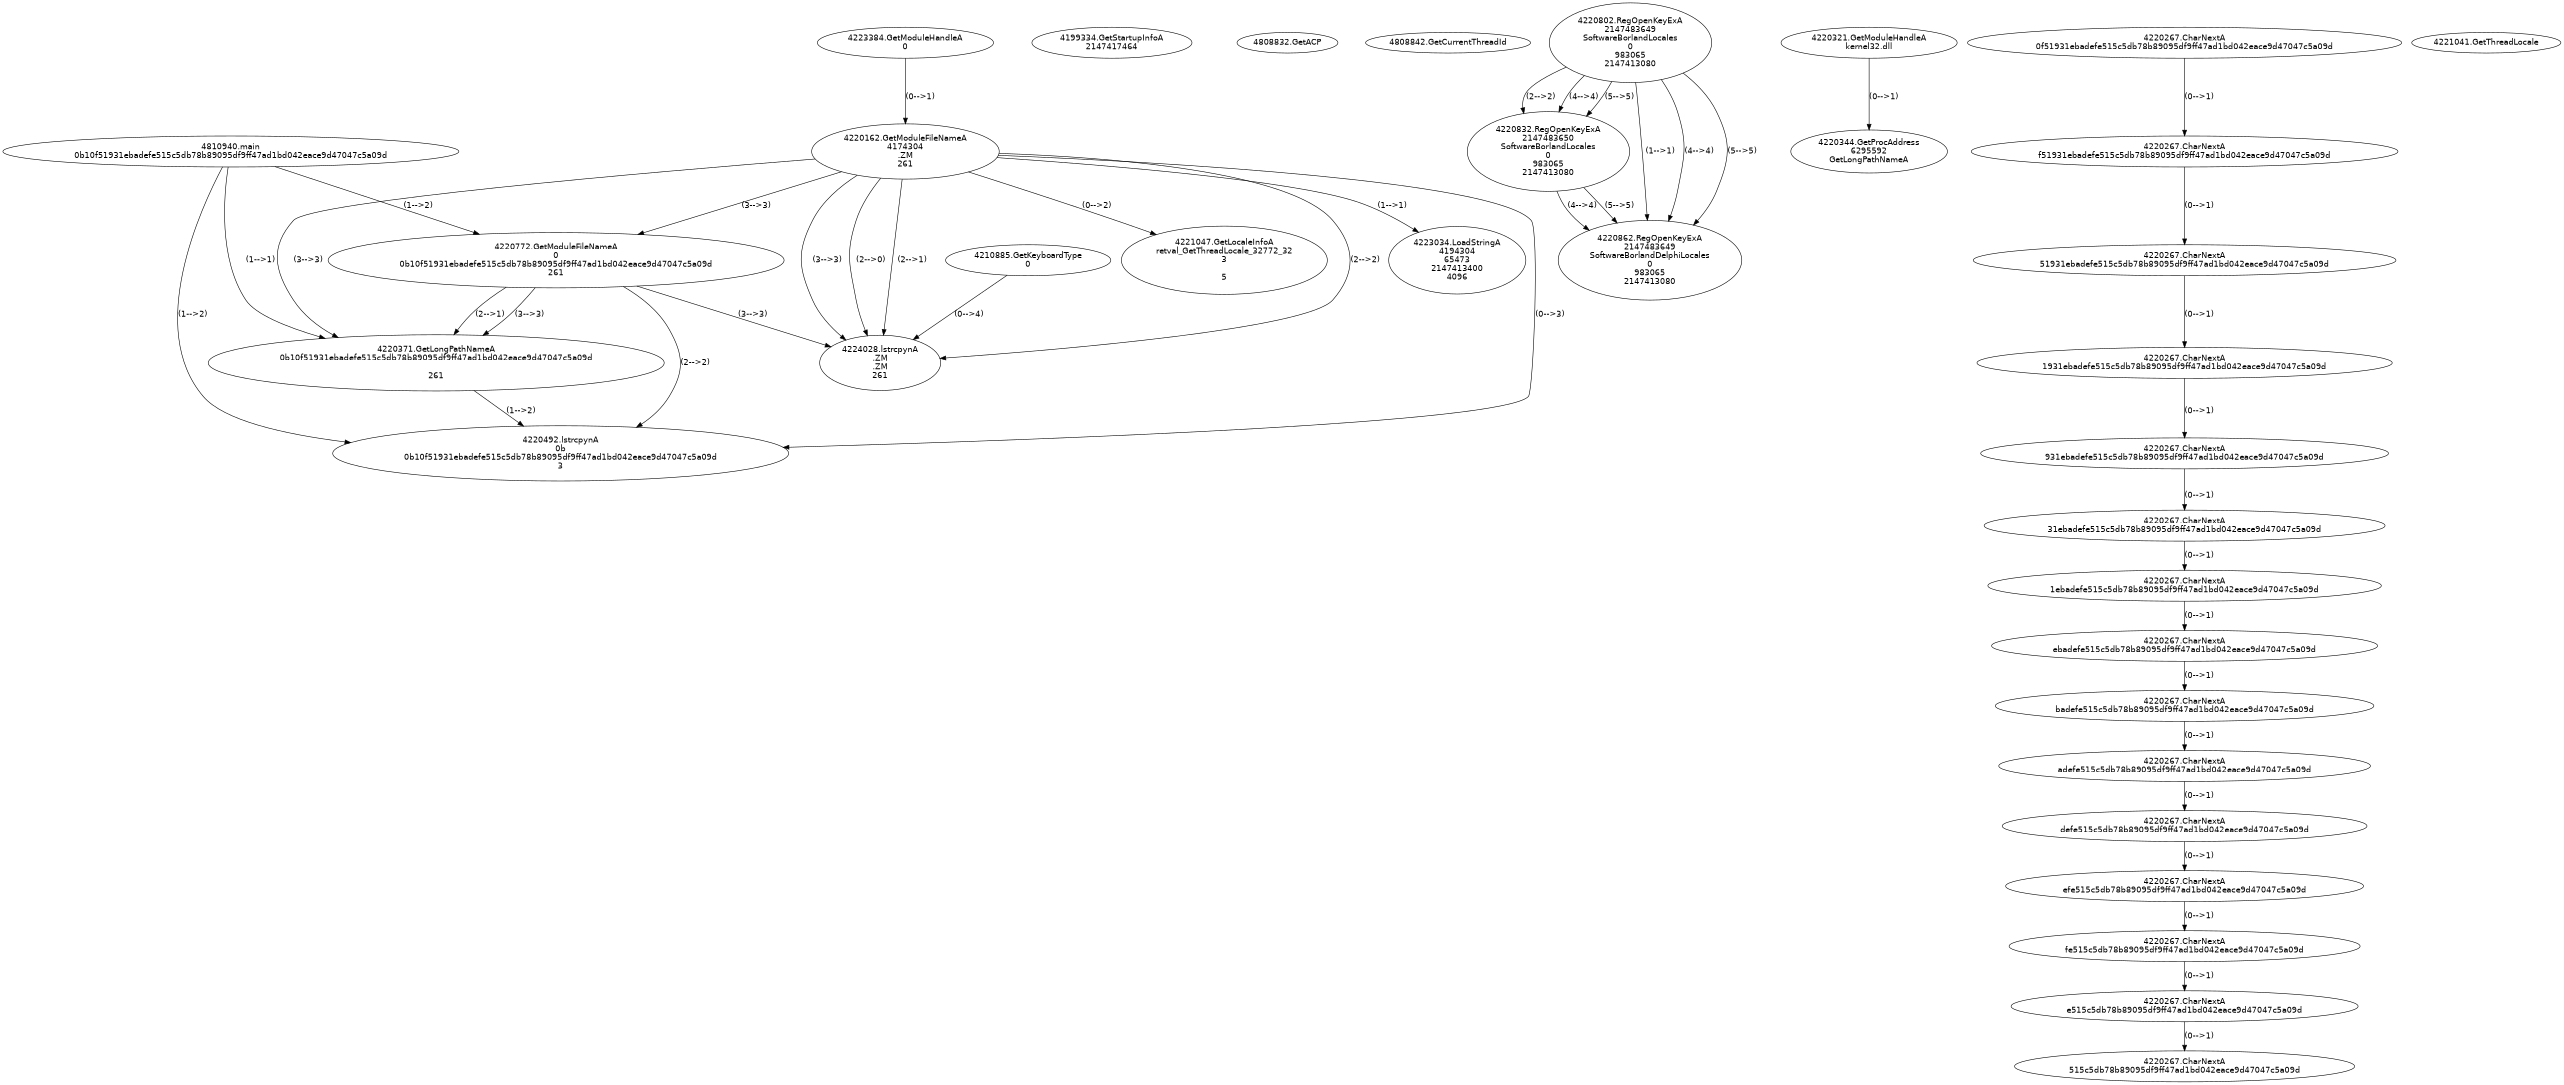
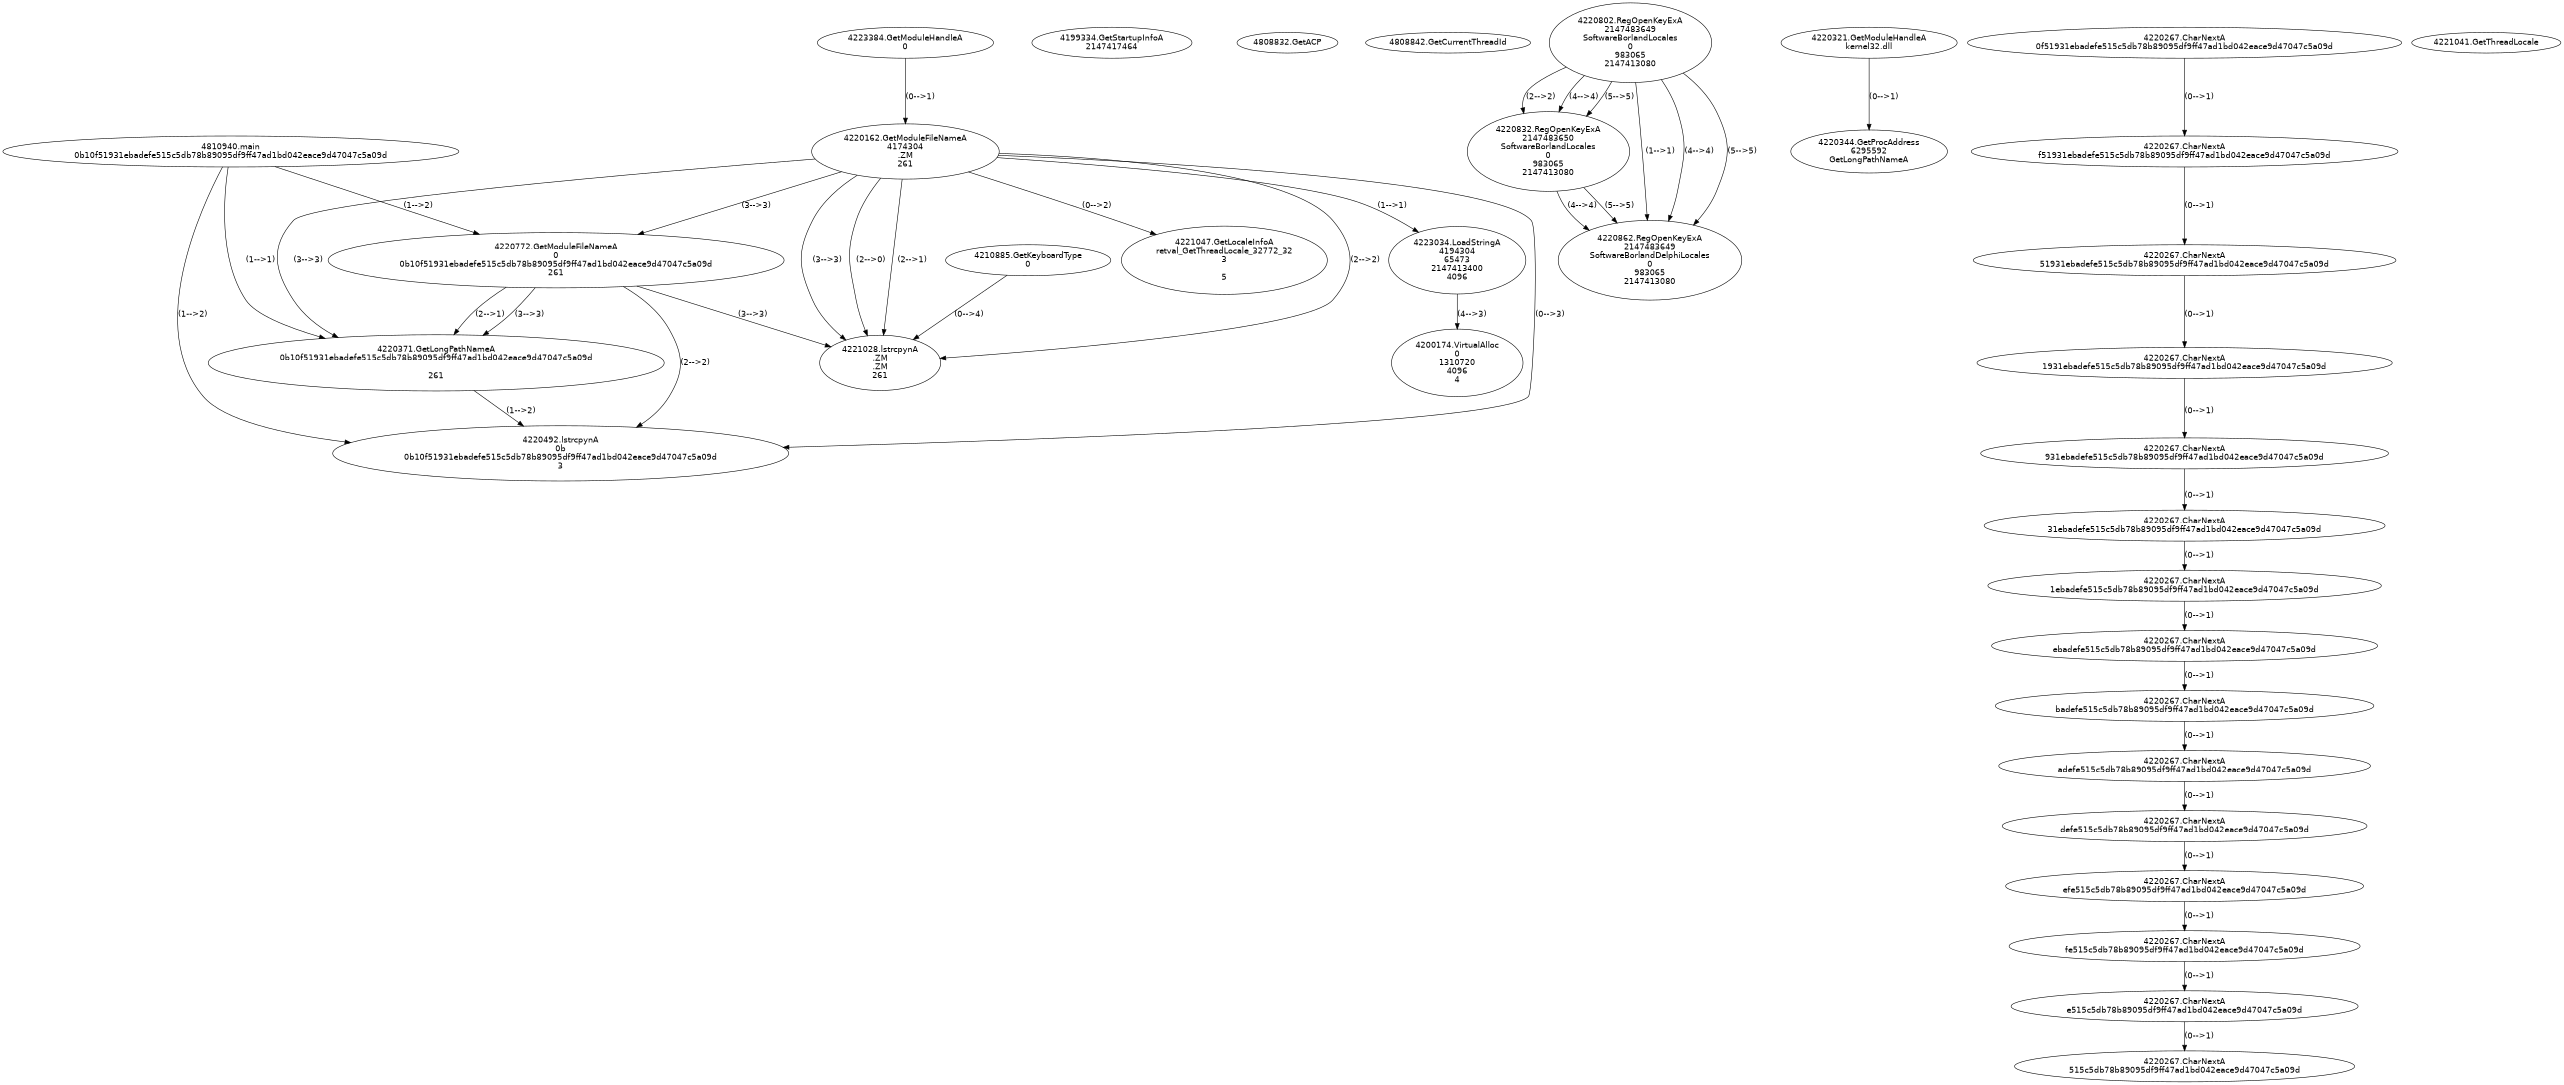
node "4224028.lstrcpynA .ZM .ZM 261": label "4224028.lstrcpynA .ZM .ZM 261" -> "4221028.lstrcpynA .ZM .ZM 261"
node "4200174.VirtualAlloc 0 1310720 4096 4": added
